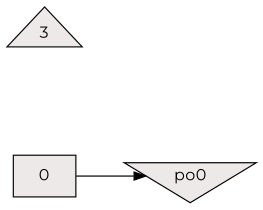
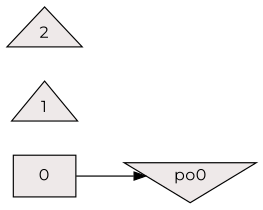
node "3": label "3" -> "2"
node "1": added
